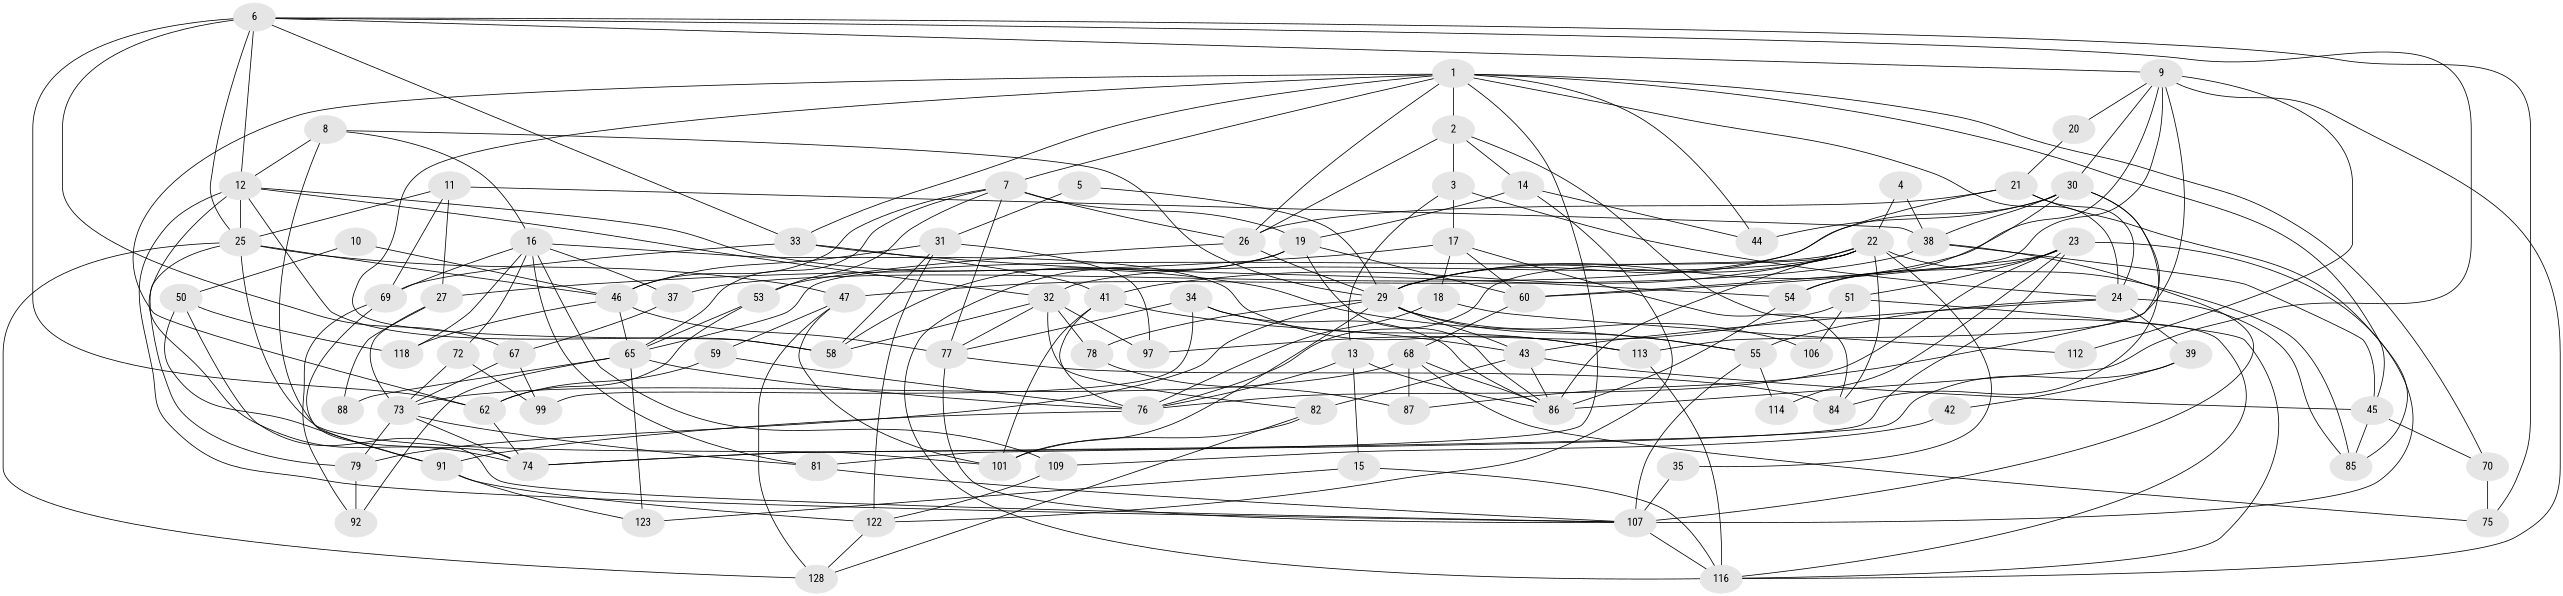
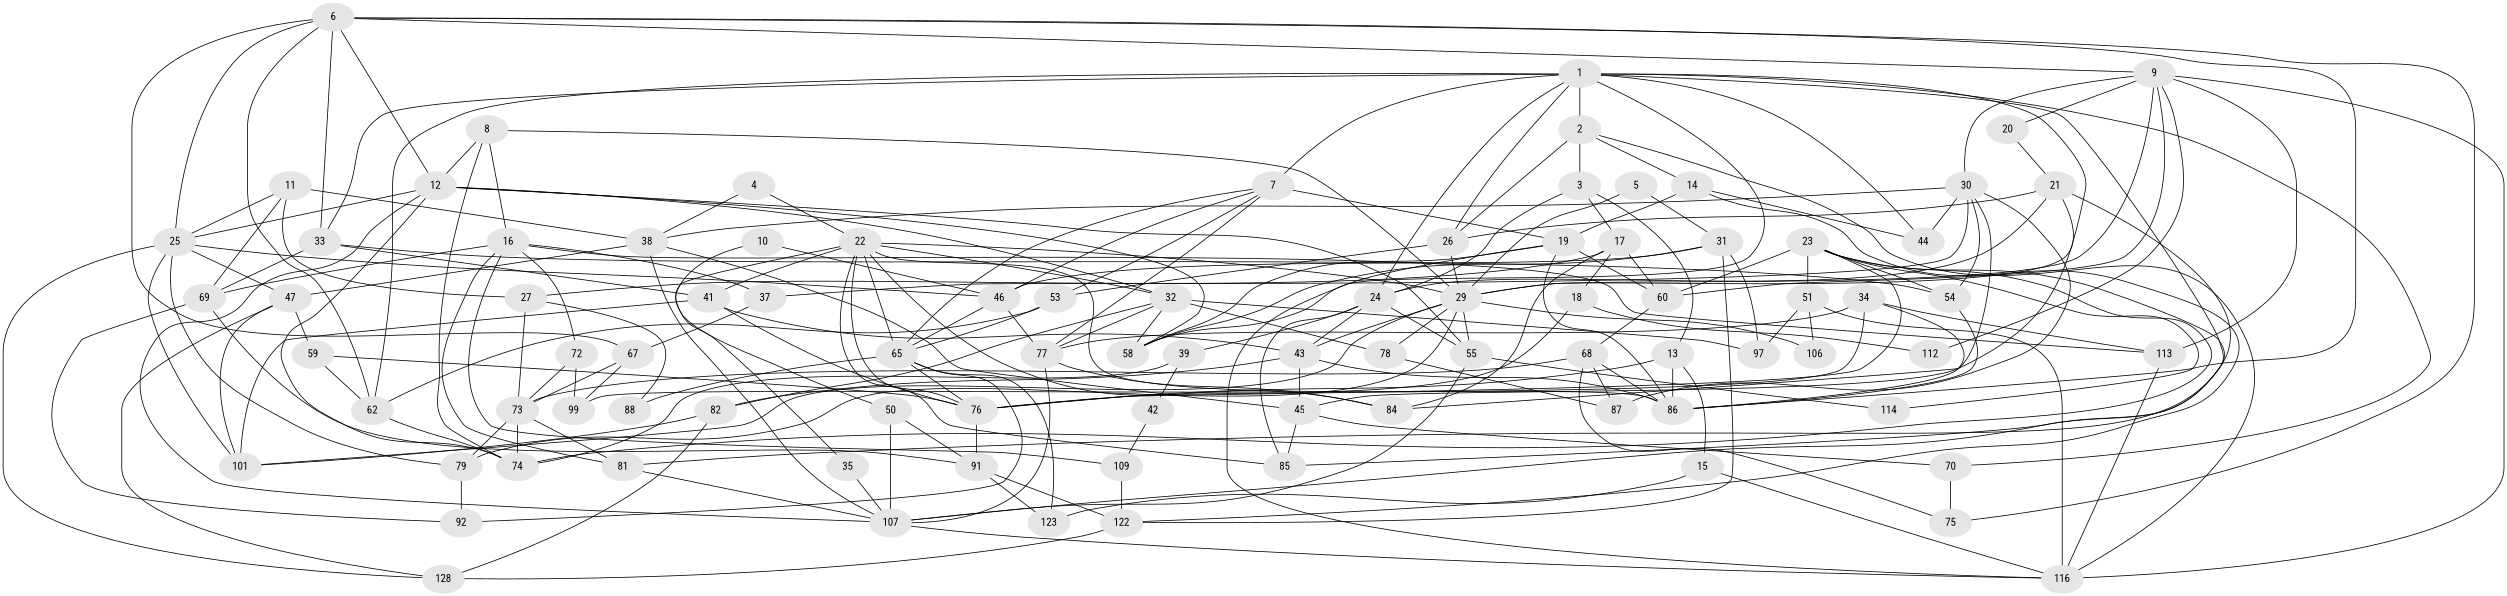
edge "7" -- "26": removed
node "118": removed
